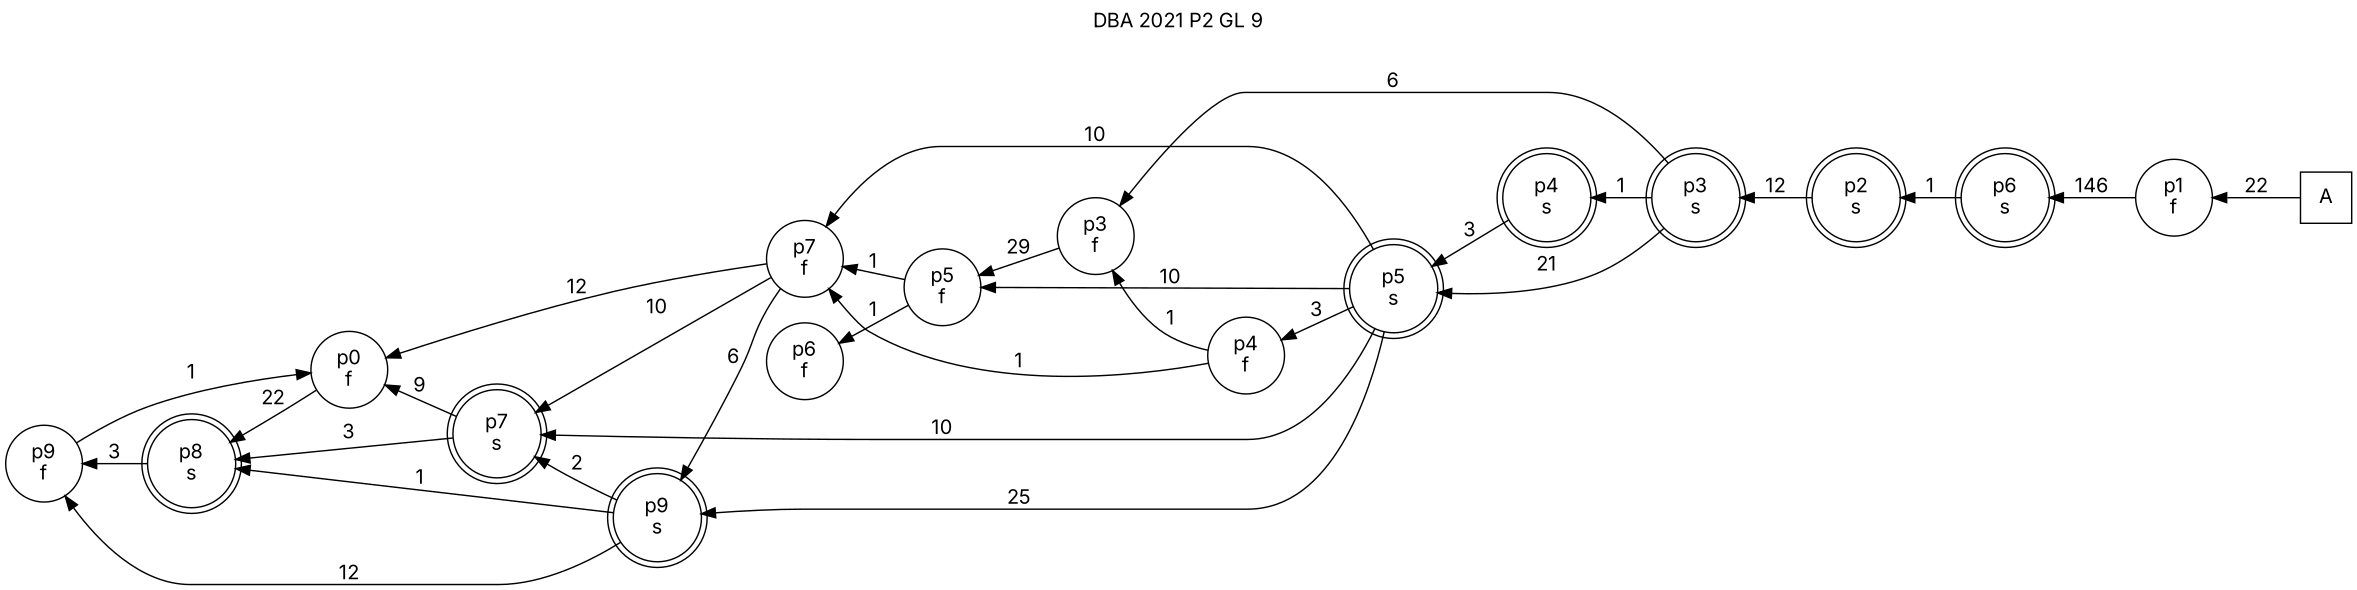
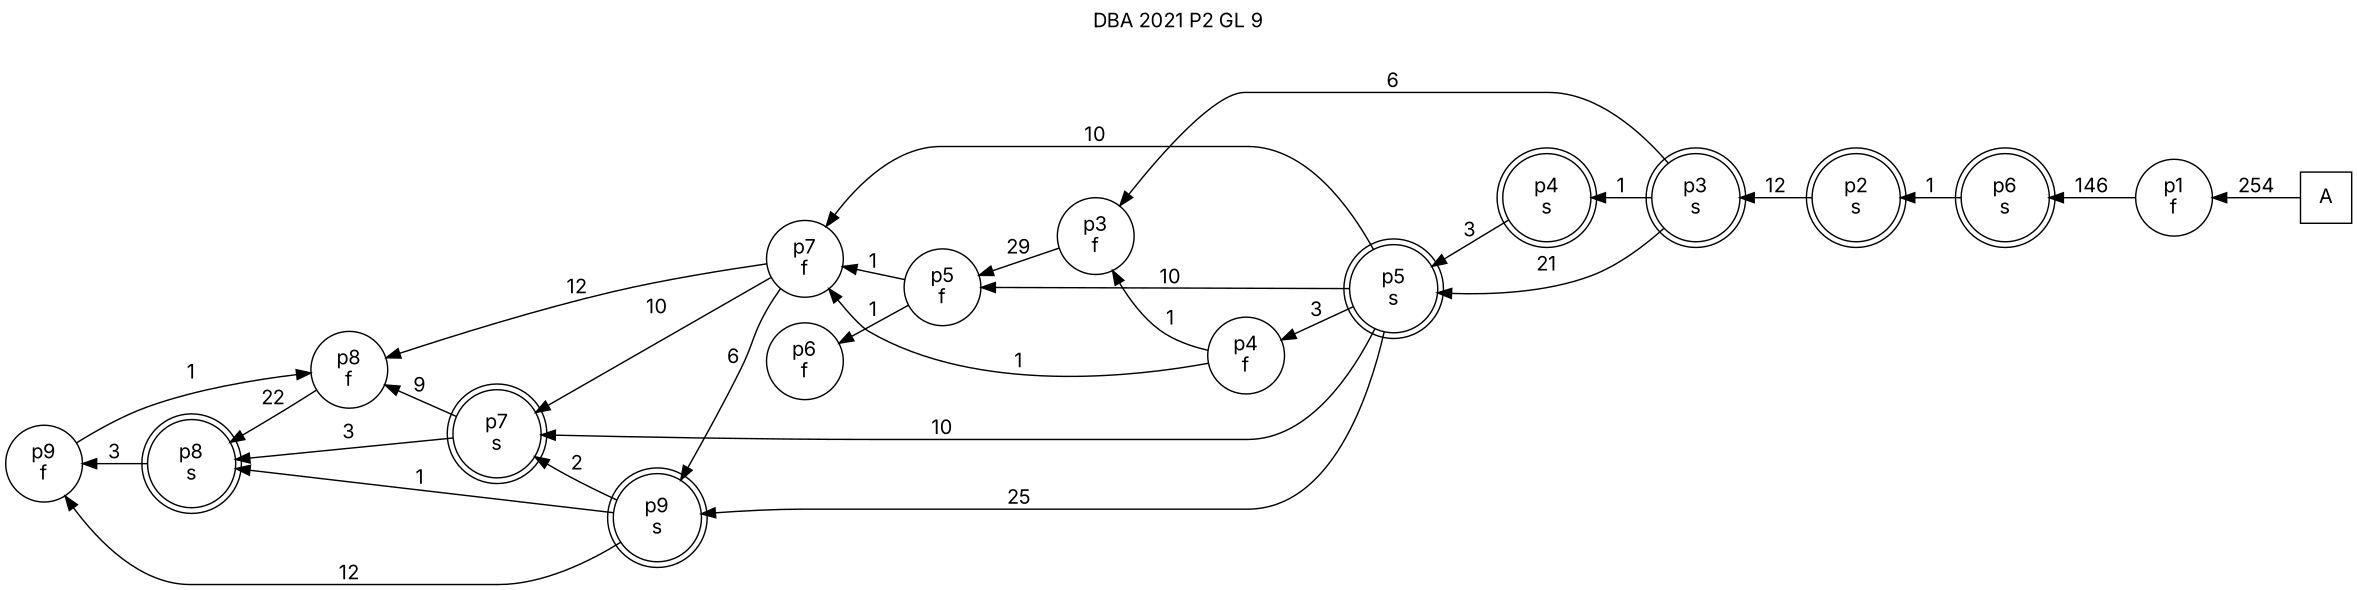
edge "A" -> "p1 f": label "22" -> "254"
node "p0 f": label "p0 f" -> "p8 f"
